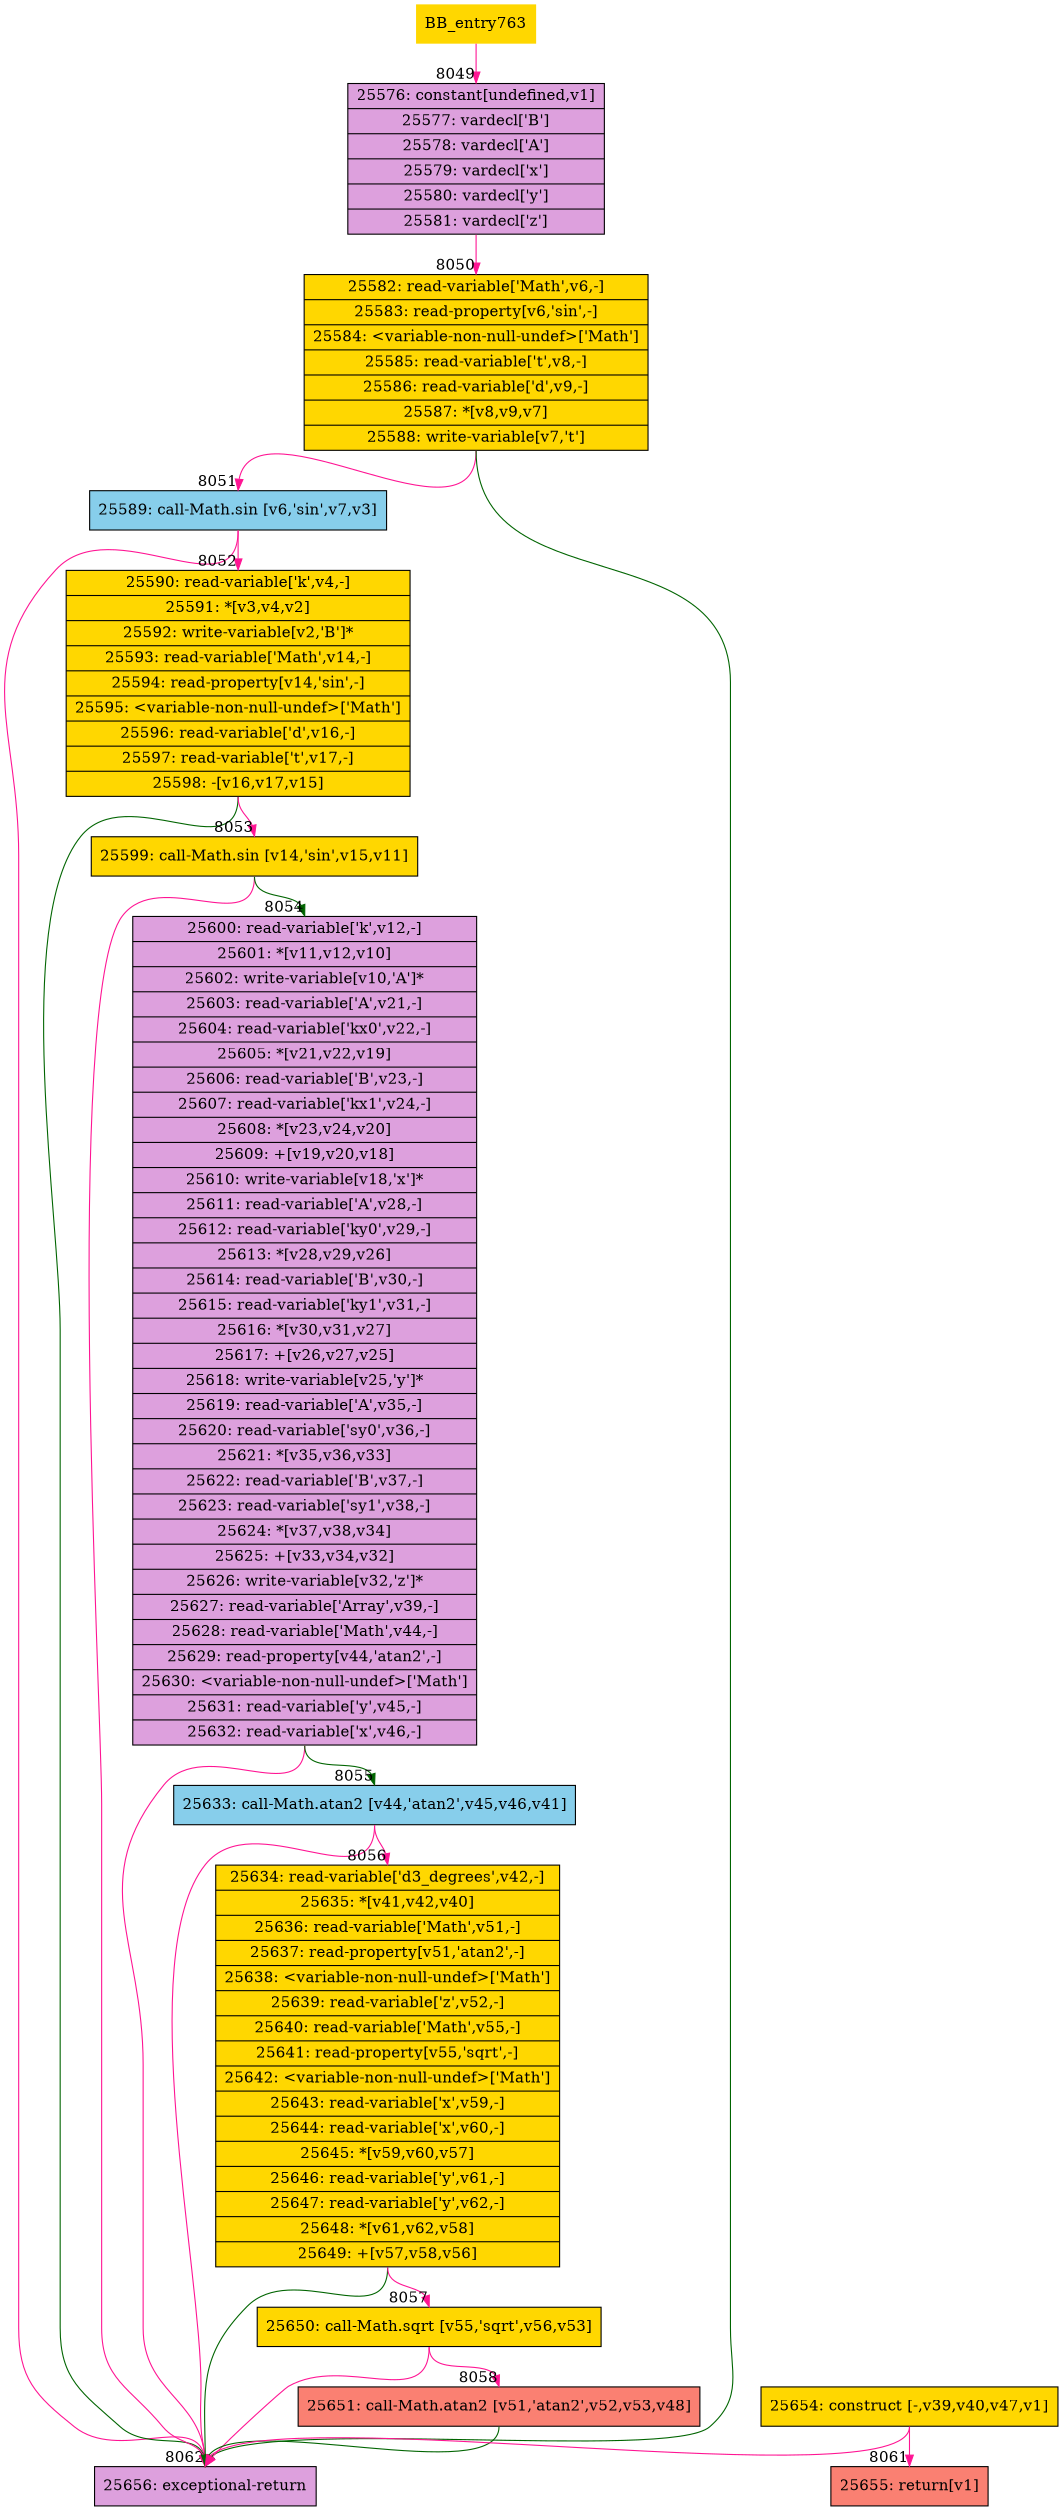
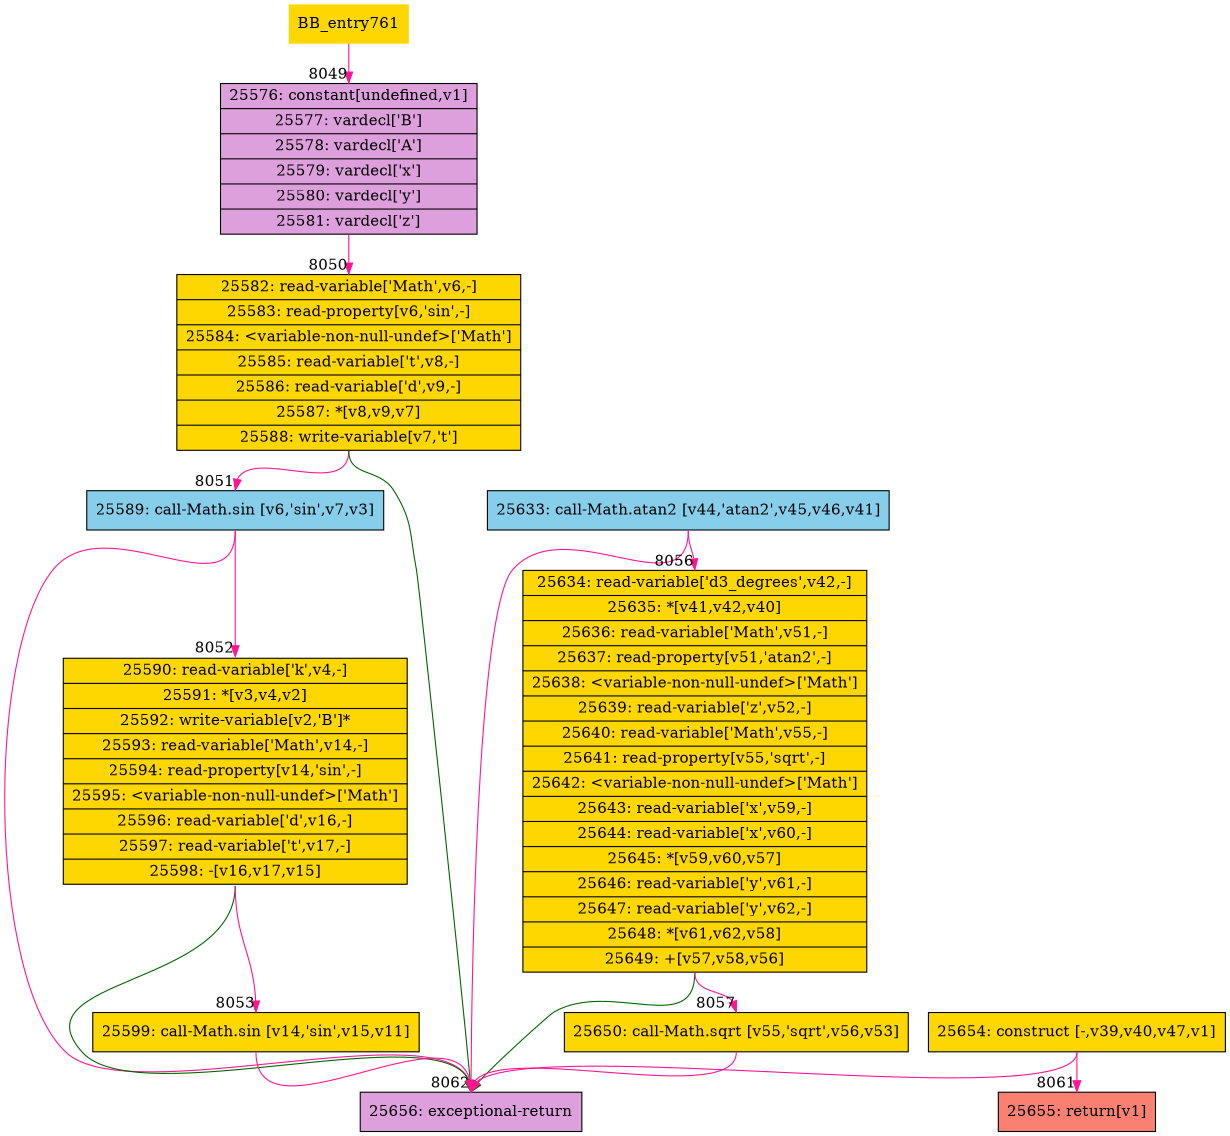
node "BB_entry763": label "BB_entry763" -> "BB_entry761"
node "25600: read-variable['k',v12,-]": removed
node "25651: call-Math.atan2 [v51,'atan2',v52,v53,v48]": removed
